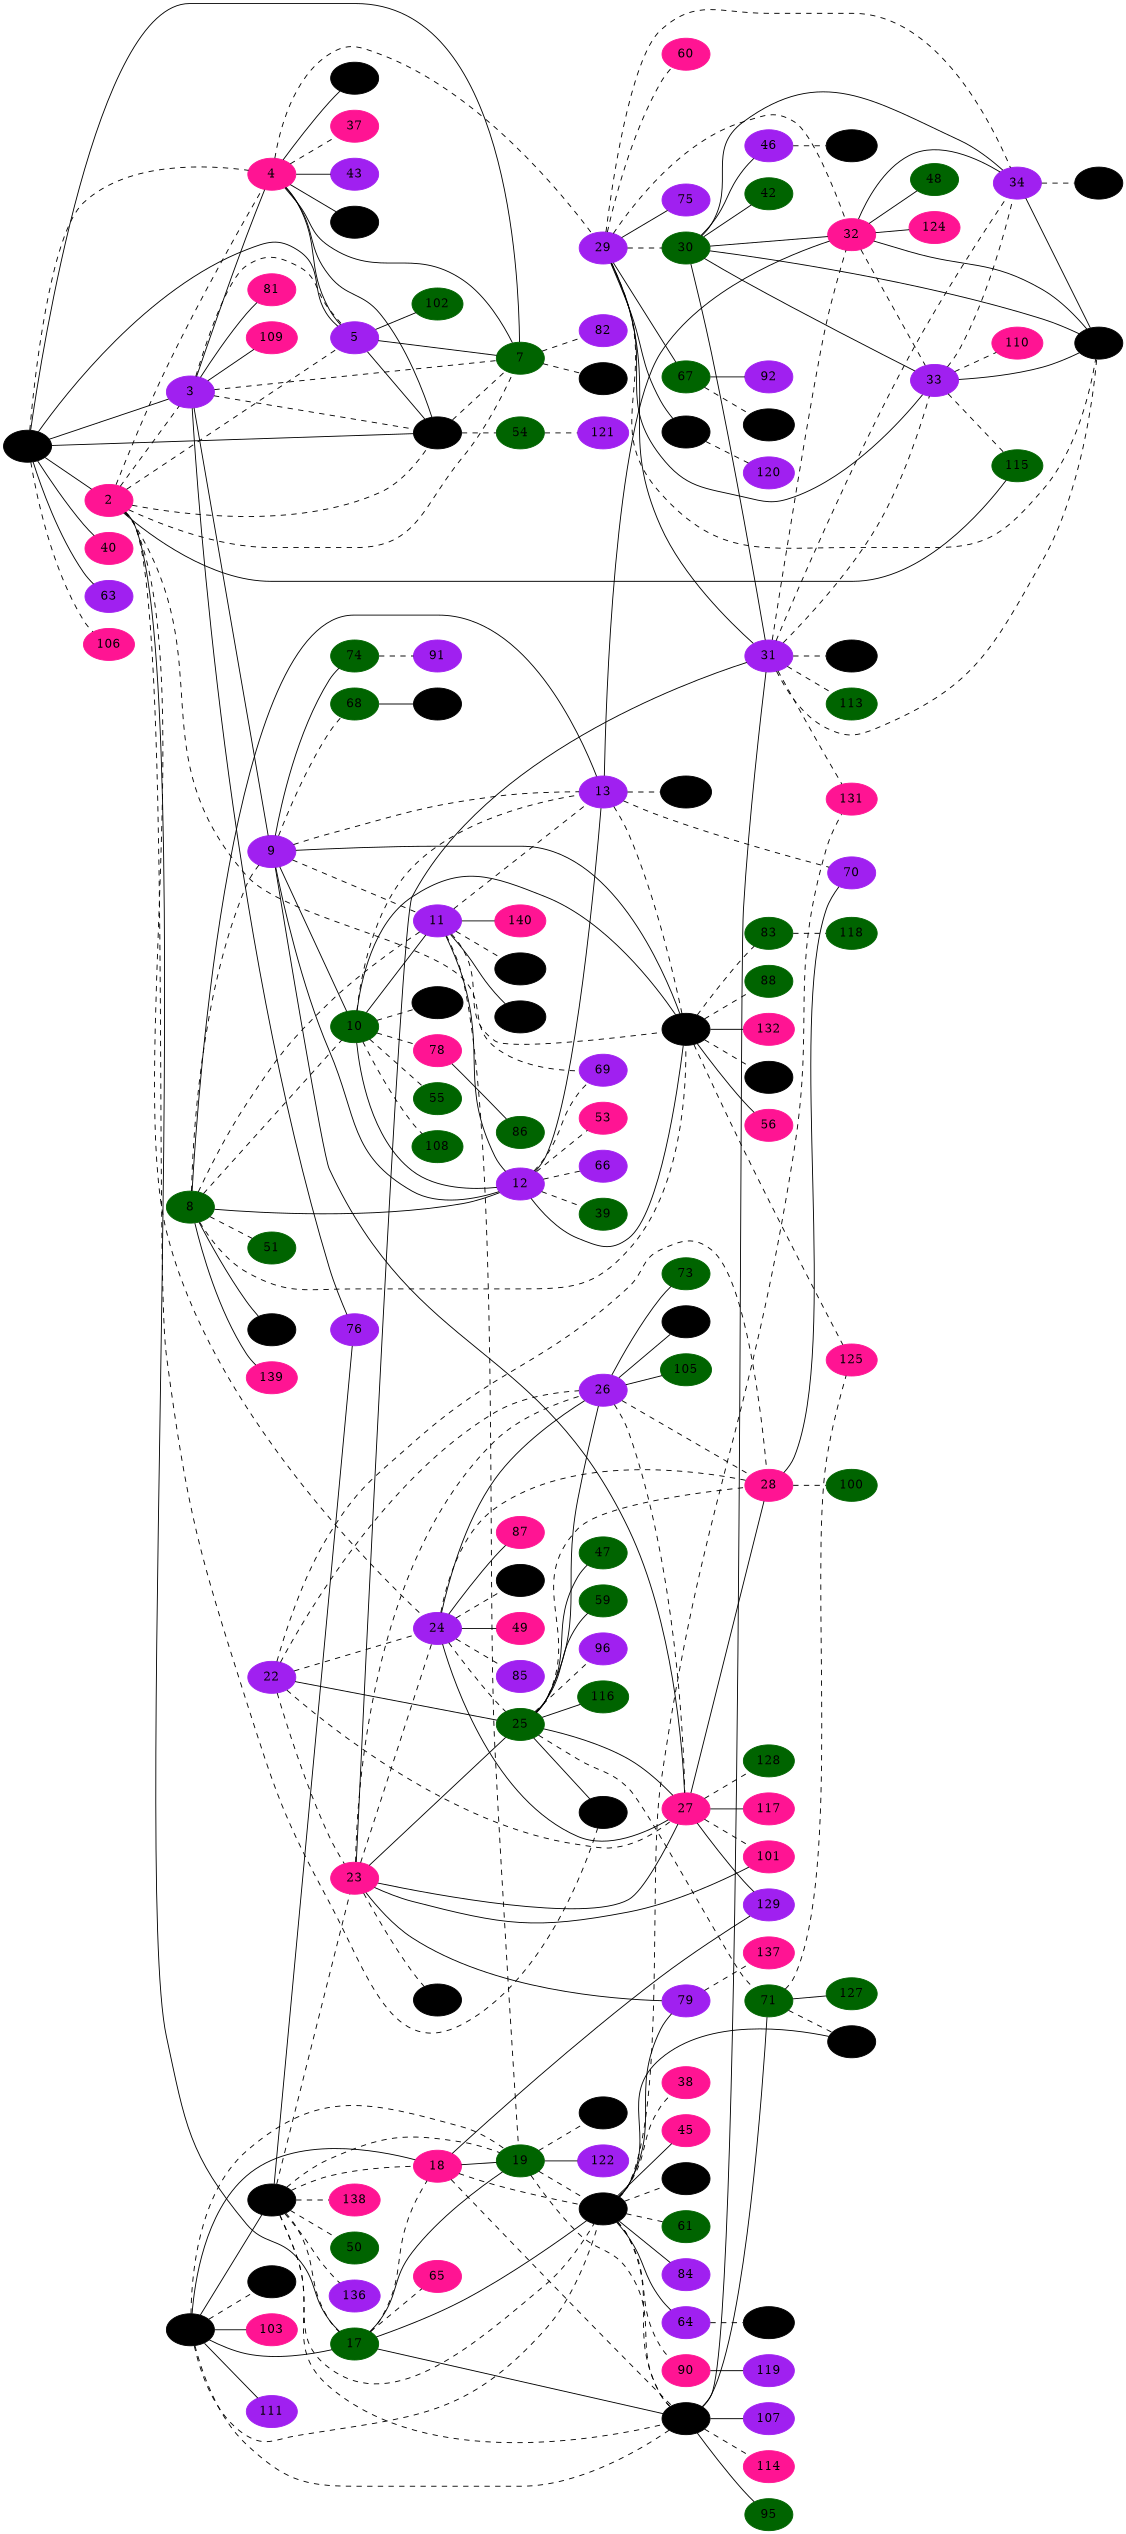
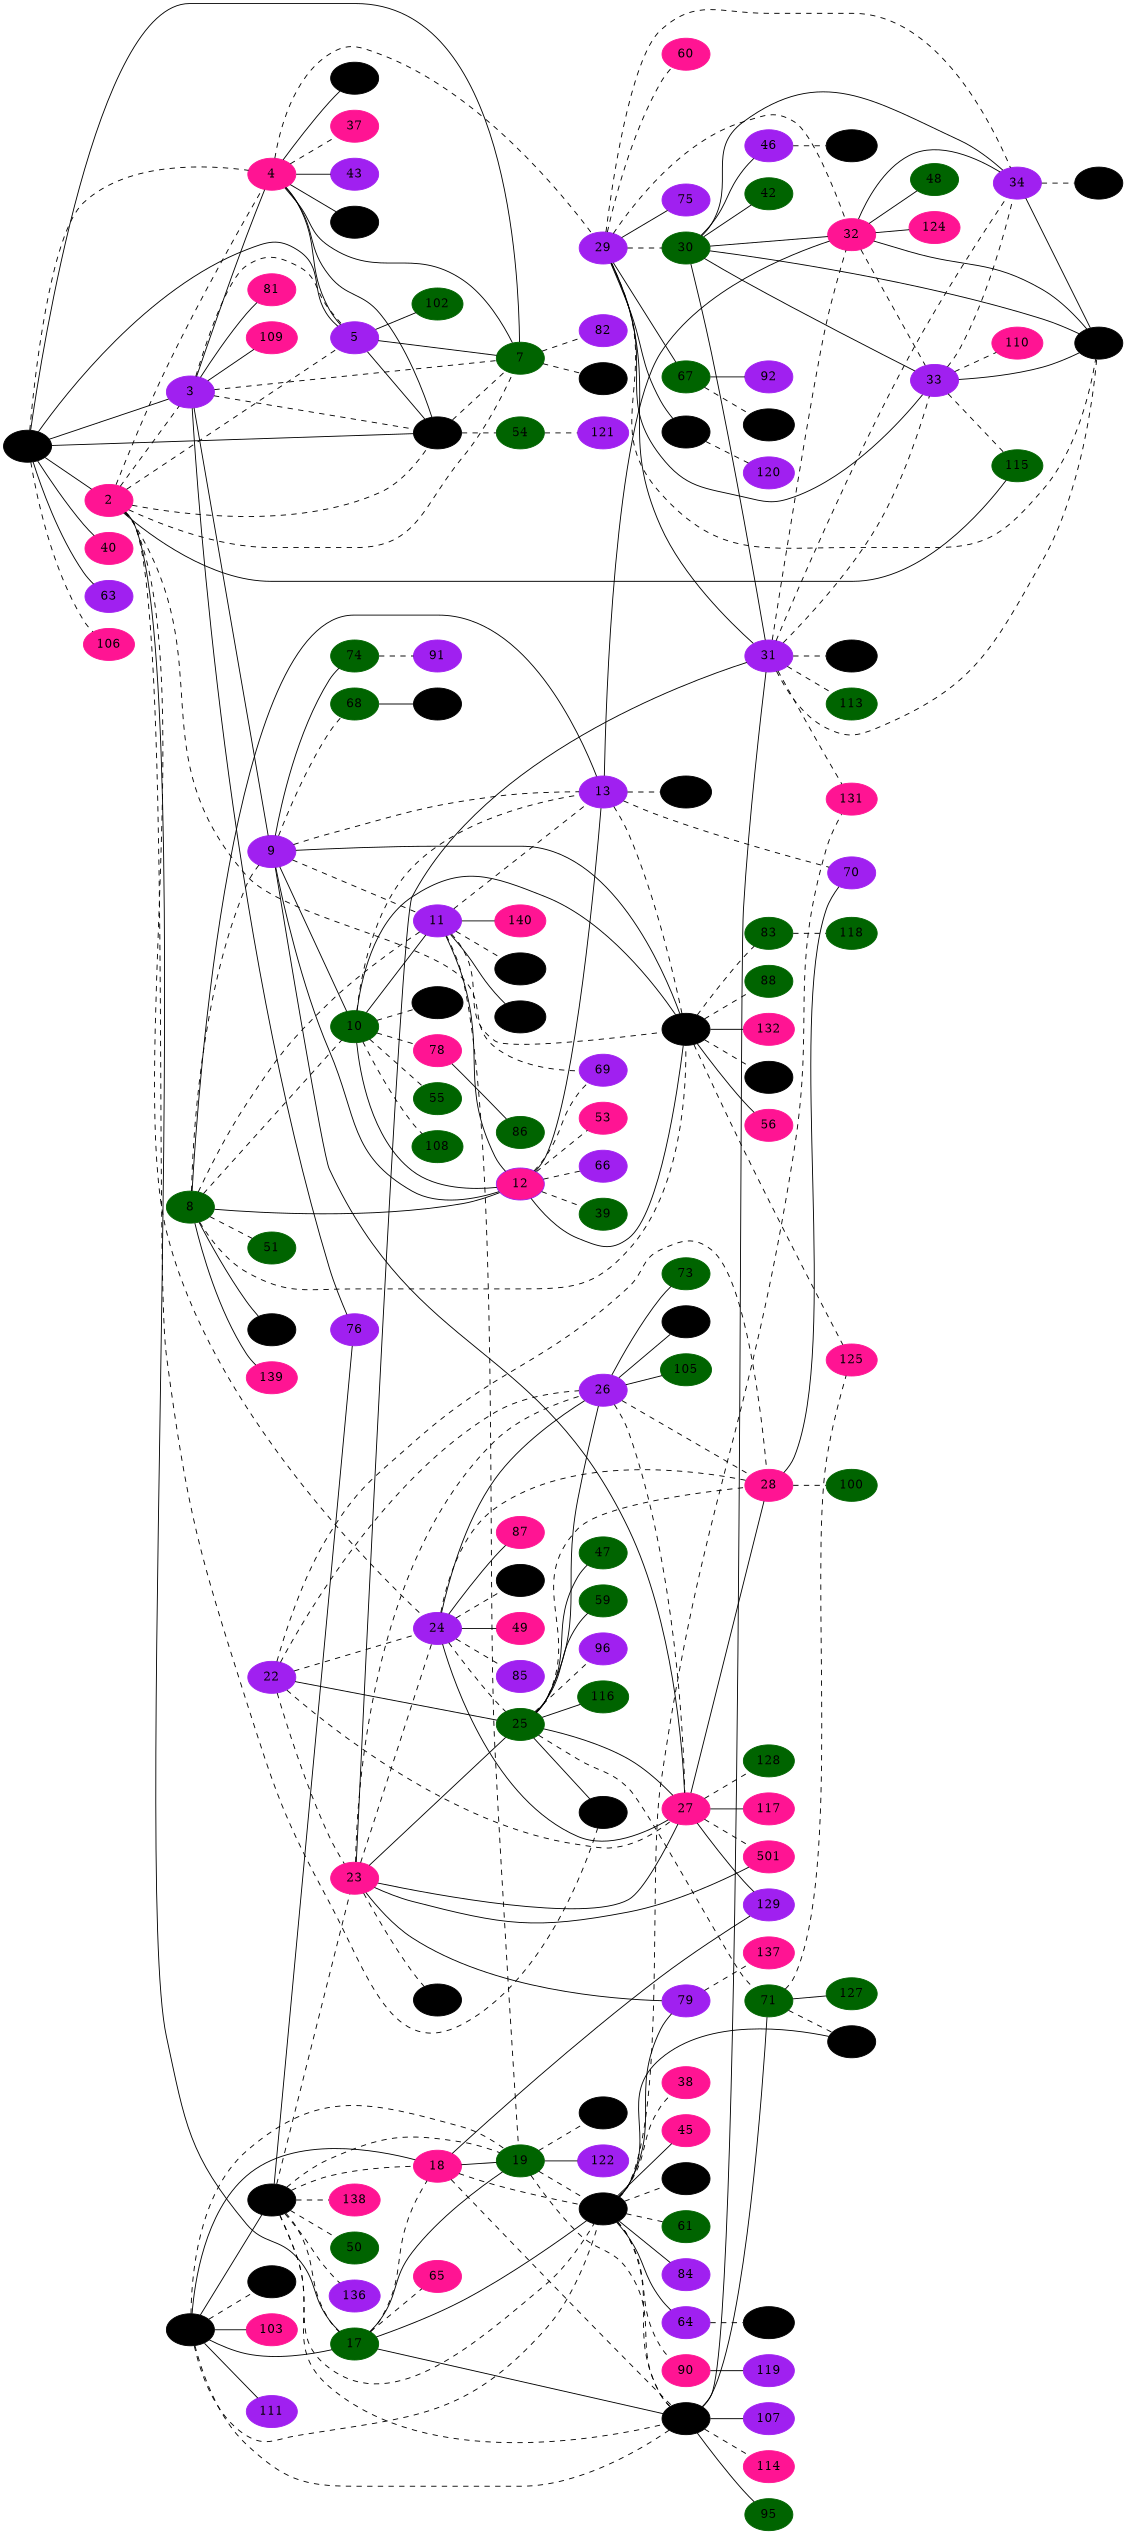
node "12": fillcolor purple -> deeppink
node "101": label "101" -> "501"
